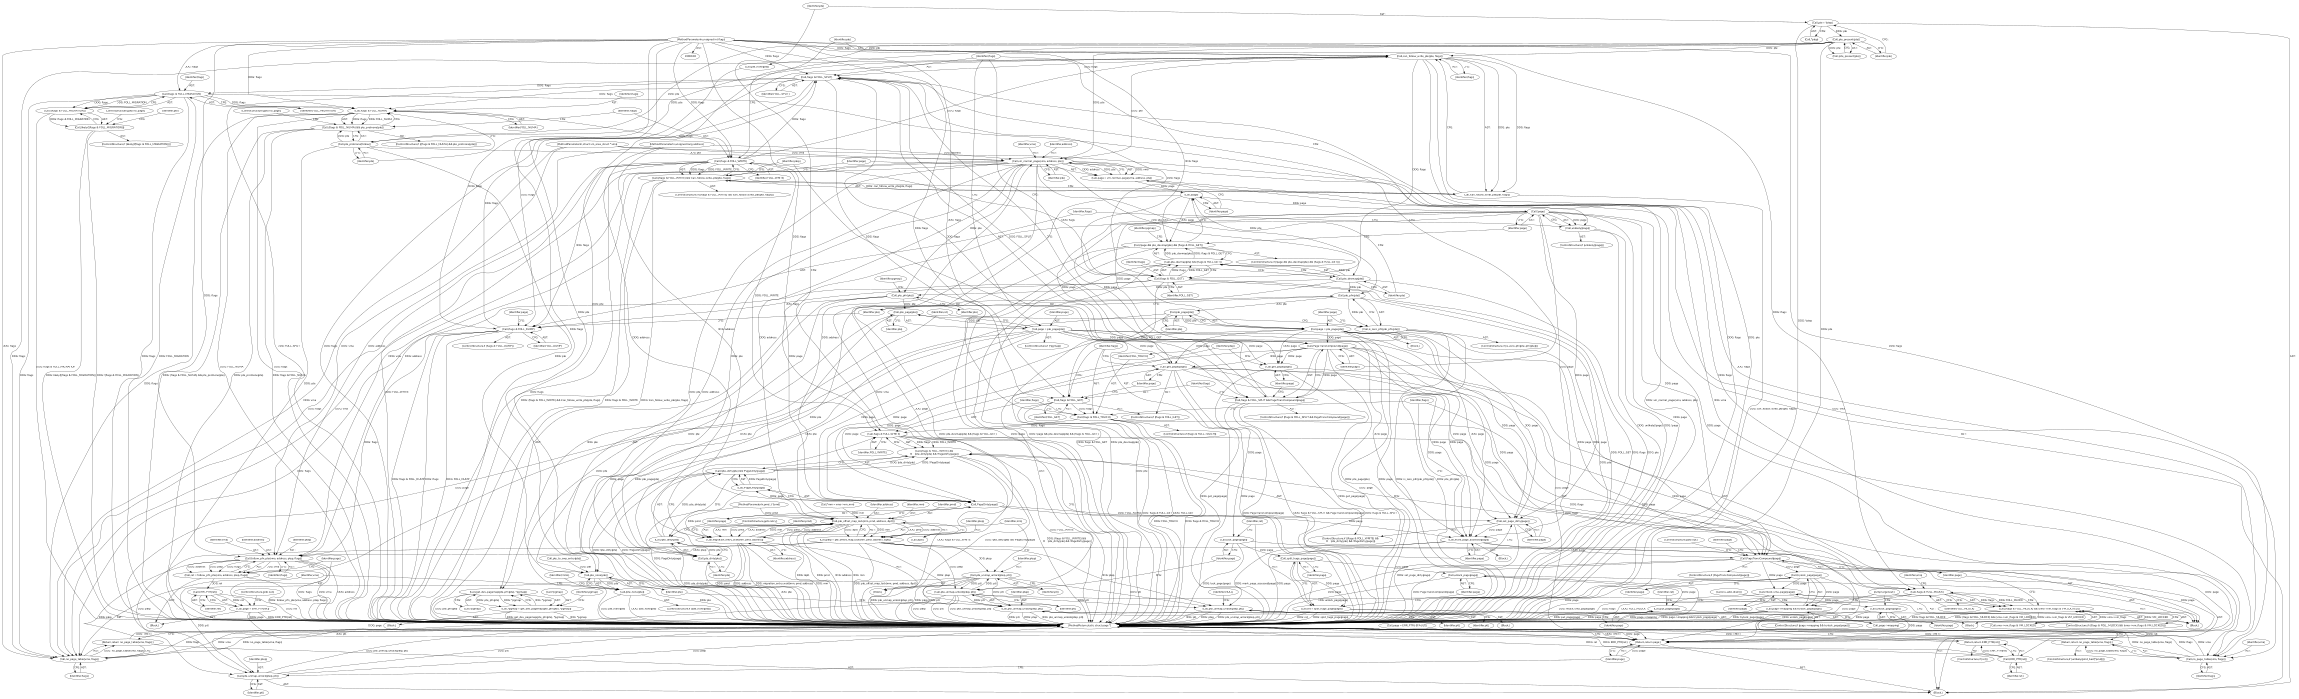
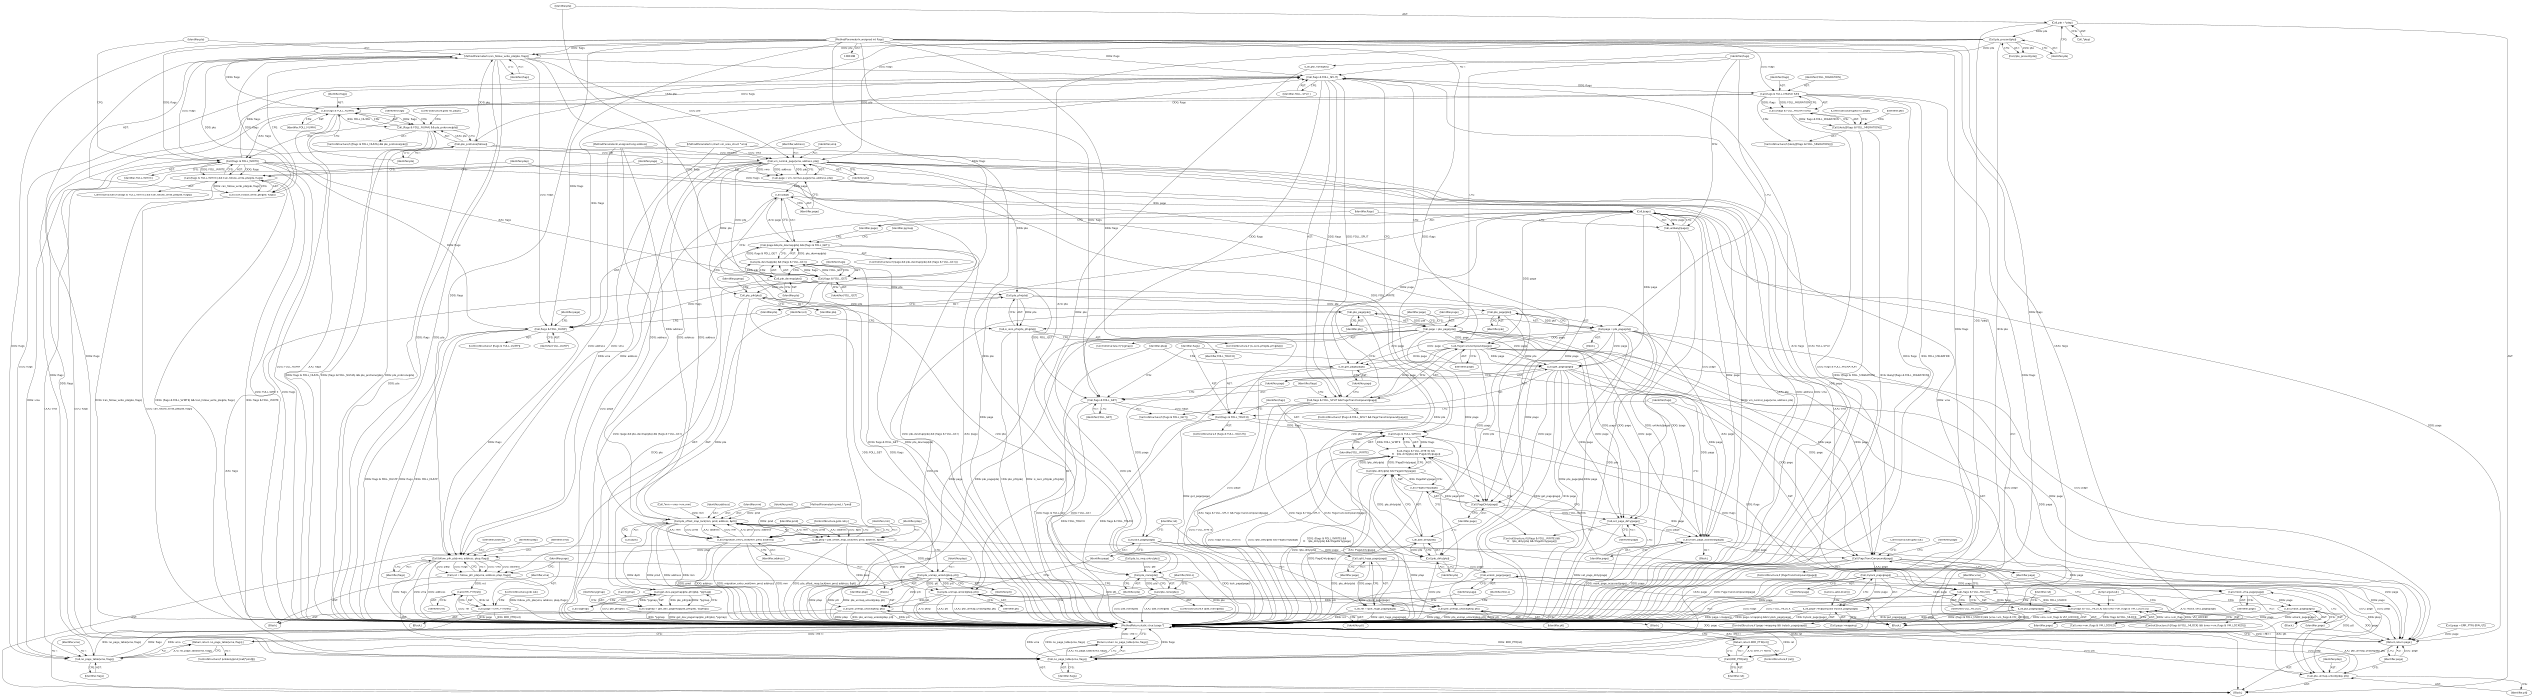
node "(Call,can_follow_write_pte(pte, flags))": label "(Call,can_follow_write_pte(pte, flags))" -> "(MethodParameterIn,can_follow_write_pte(pte, flags))"
edge "(Call,flags & FOLL_MIGRATION)" -> "(Identifier,FOLL_MIGRATION)": now "(Call,flags & FOLL_MIGRATION)" -> "(ControlStructure,if (likely(!(flags & FOLL_MIGRATION))))"
node "(ControlStructure,if (unlikely(!page)))": removed
